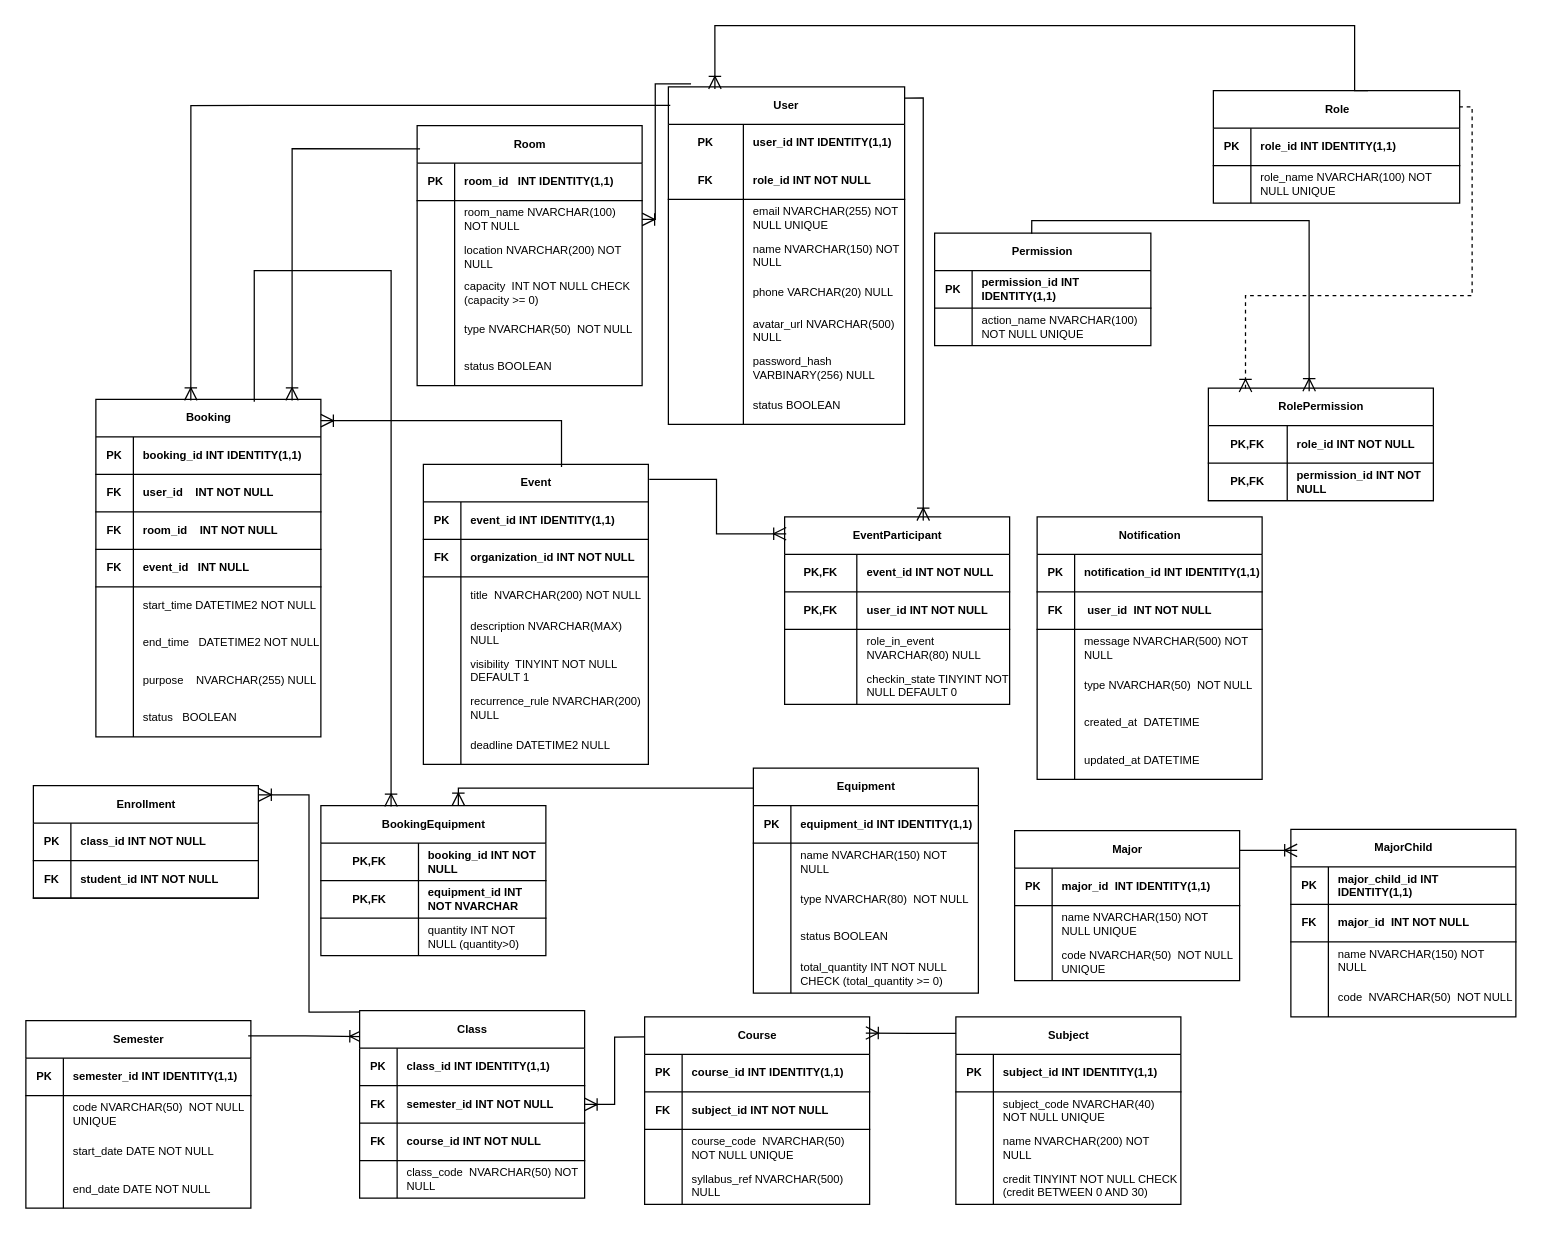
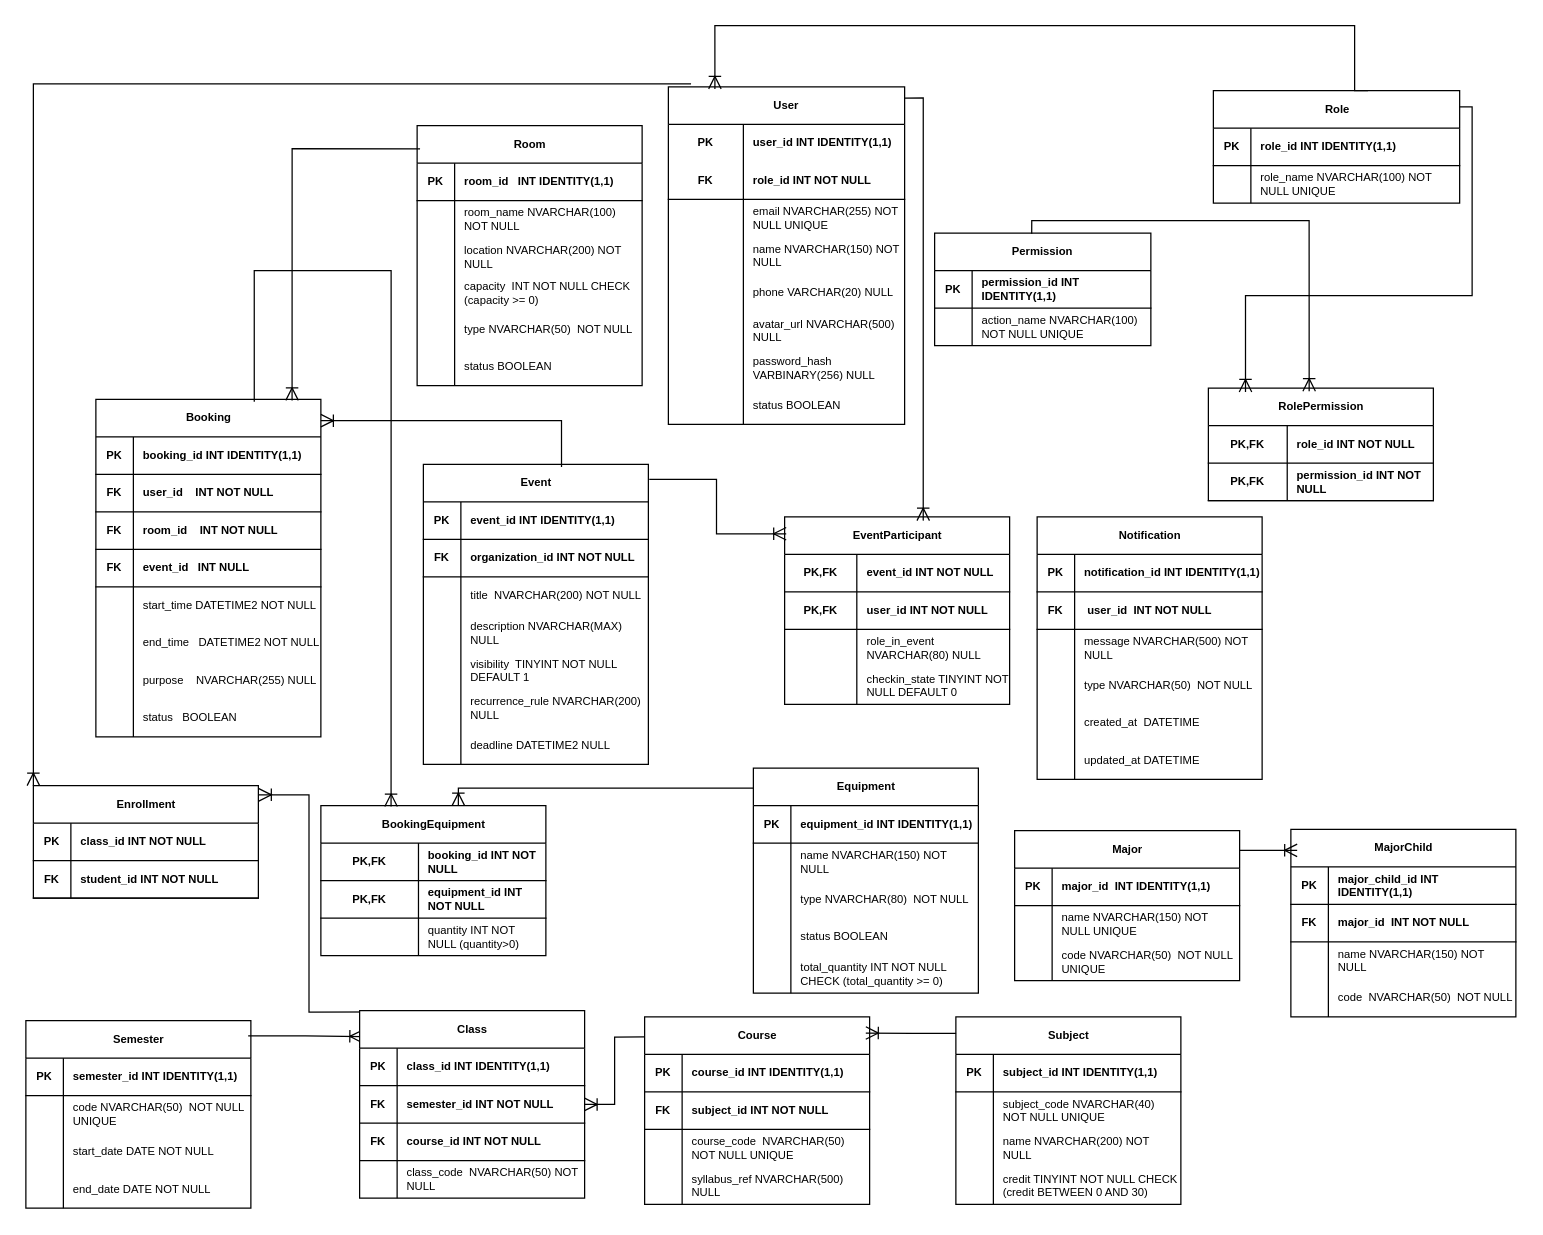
edge "User" -> "Booking": removed
edge "User" -> "room_name NVARCHAR(100) NOT NULL": now "User" -> "Enrollment"
edge "Role" -> "RolePermission": style dashed -> solid
node "equipment_id INT NOT NVARCHAR": label "equipment_id INT NOT NVARCHAR" -> "equipment_id INT NOT NULL"
